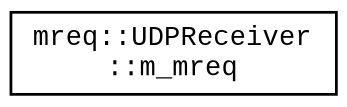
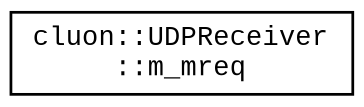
node "mreq::UDPReceiver ::m_mreq": label "mreq::UDPReceiver ::m_mreq" -> "cluon::UDPReceiver ::m_mreq"
